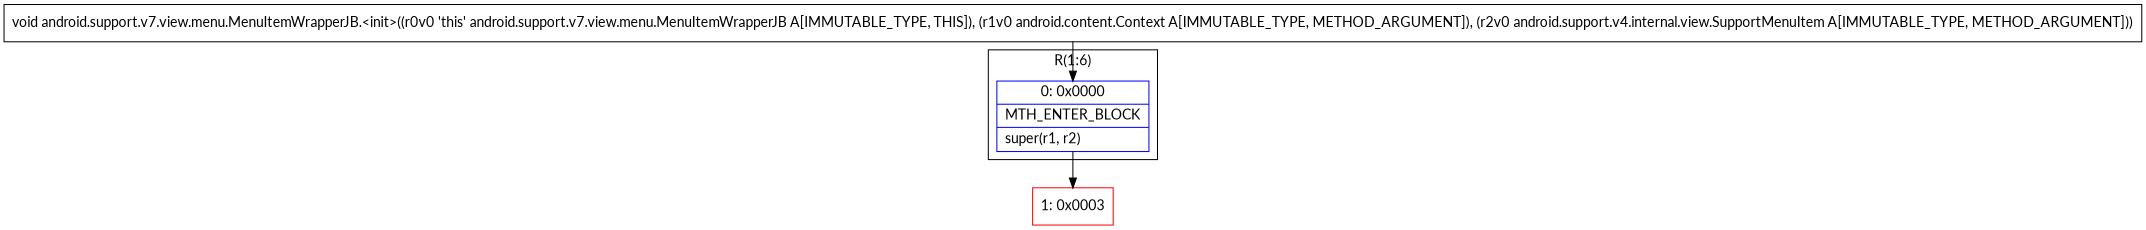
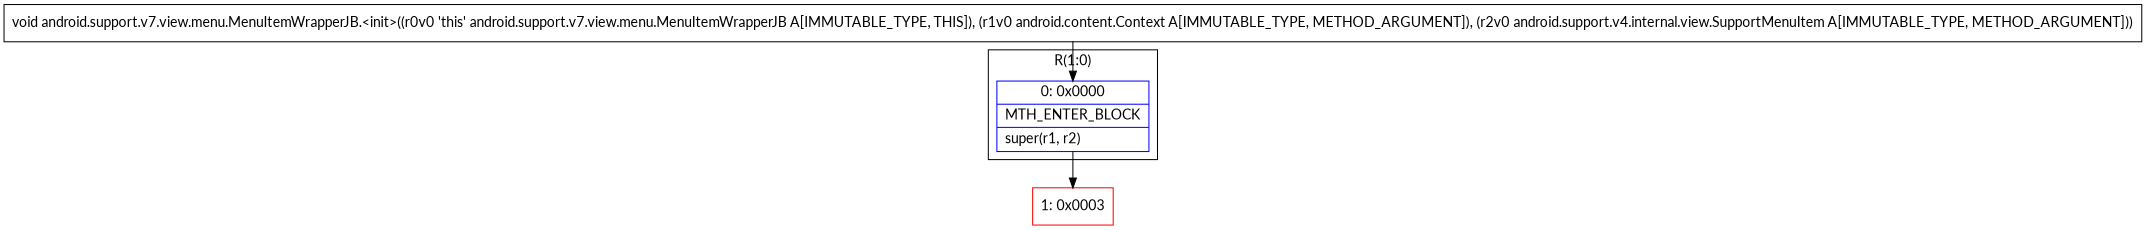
cluster "R(1:6)": label "R(1:6)" -> "R(1:0)"
